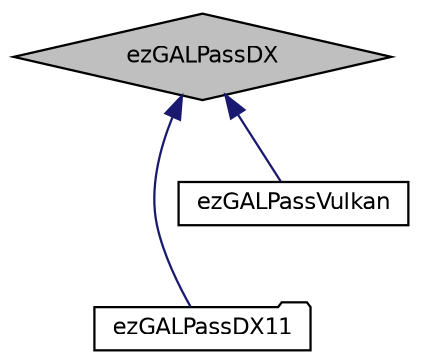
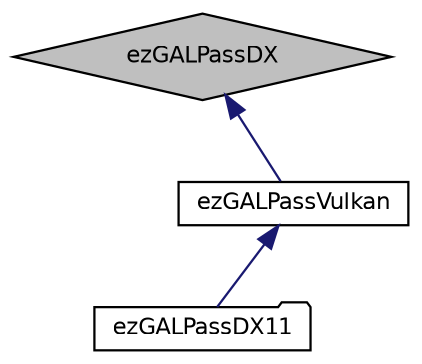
edge "ezGALPassDX11" -> "ezGALPassDX": now "ezGALPassDX11" -> "ezGALPassVulkan"
